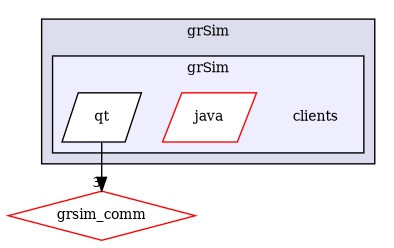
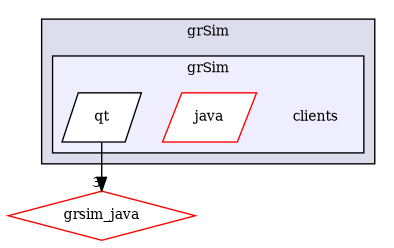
node "grsim_comm": label "grsim_comm" -> "grsim_java"
